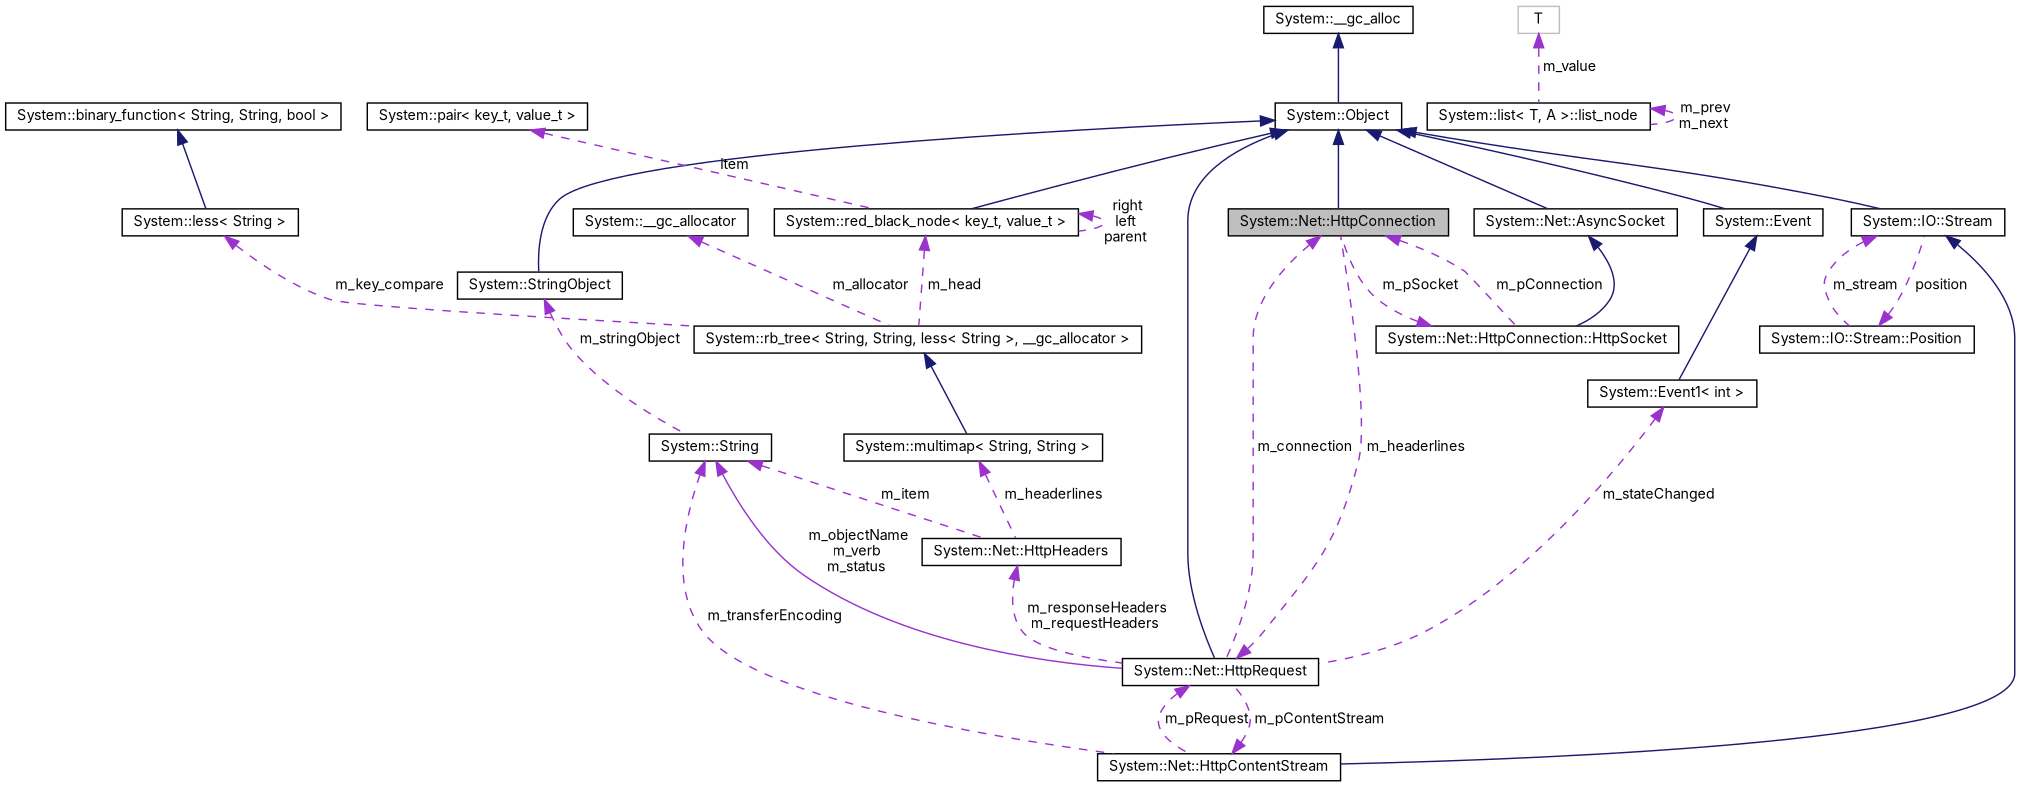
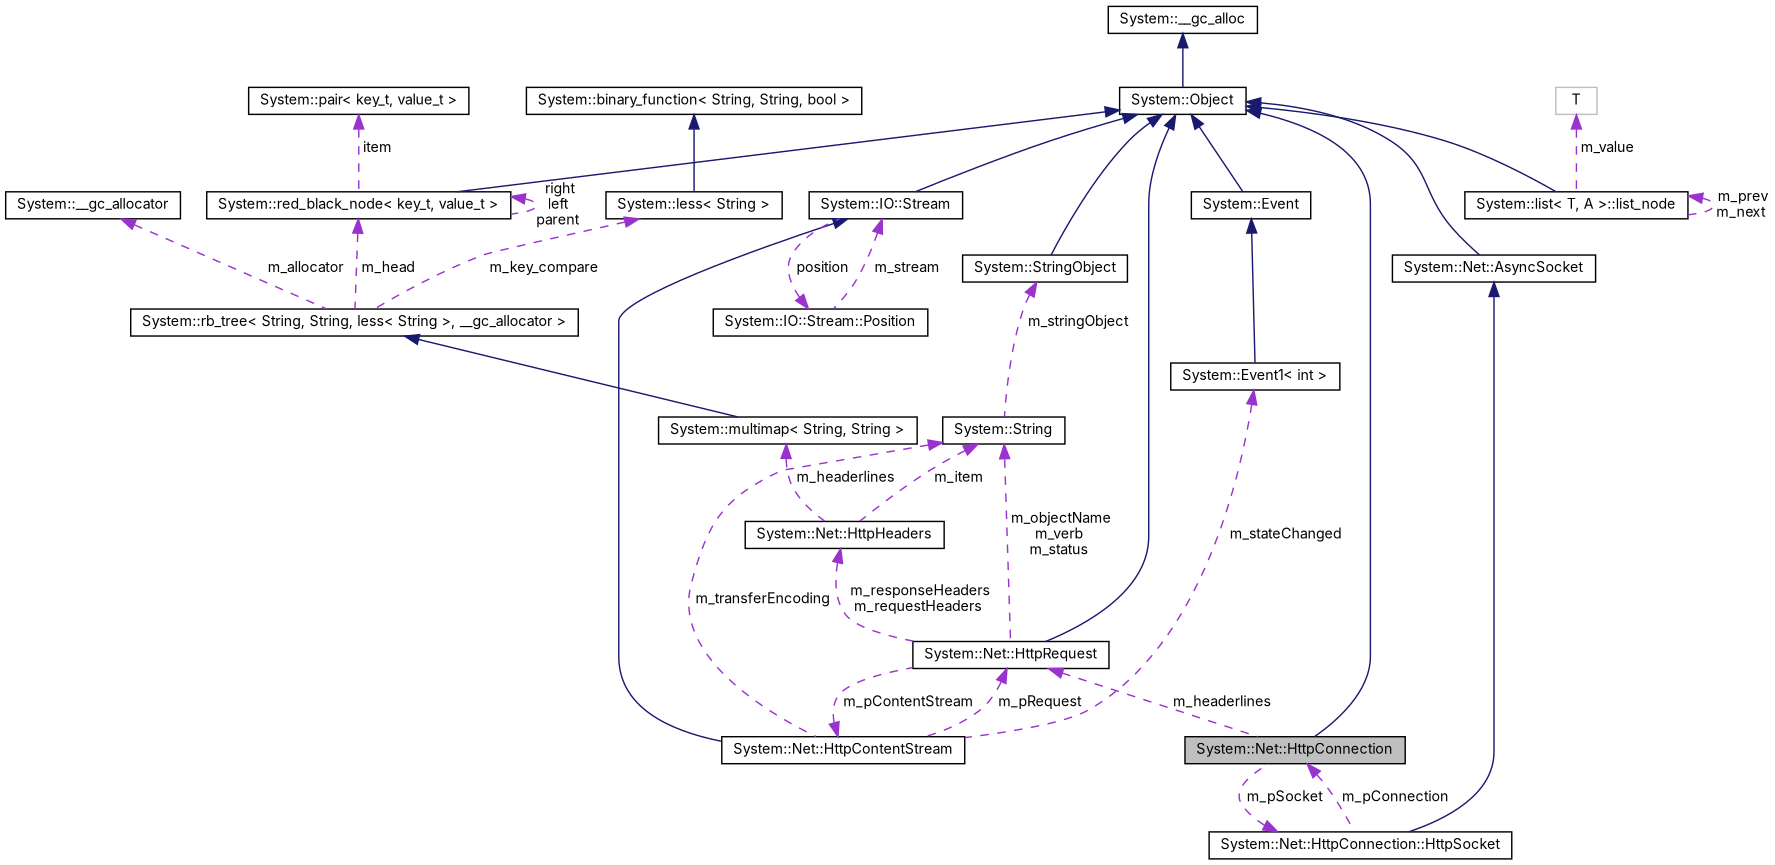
edge "System::list< T, A >::list_node" -> "System::Object": added
edge "System::Net::HttpRequest" -> "System::Net::HttpConnection": removed, label "m_connection"
edge "System::Net::HttpRequest" -> "System::Event1< int >": now "System::Net::HttpContentStream" -> "System::Event1< int >"
edge "System::Net::HttpRequest" -> "System::String": style solid -> dashed
